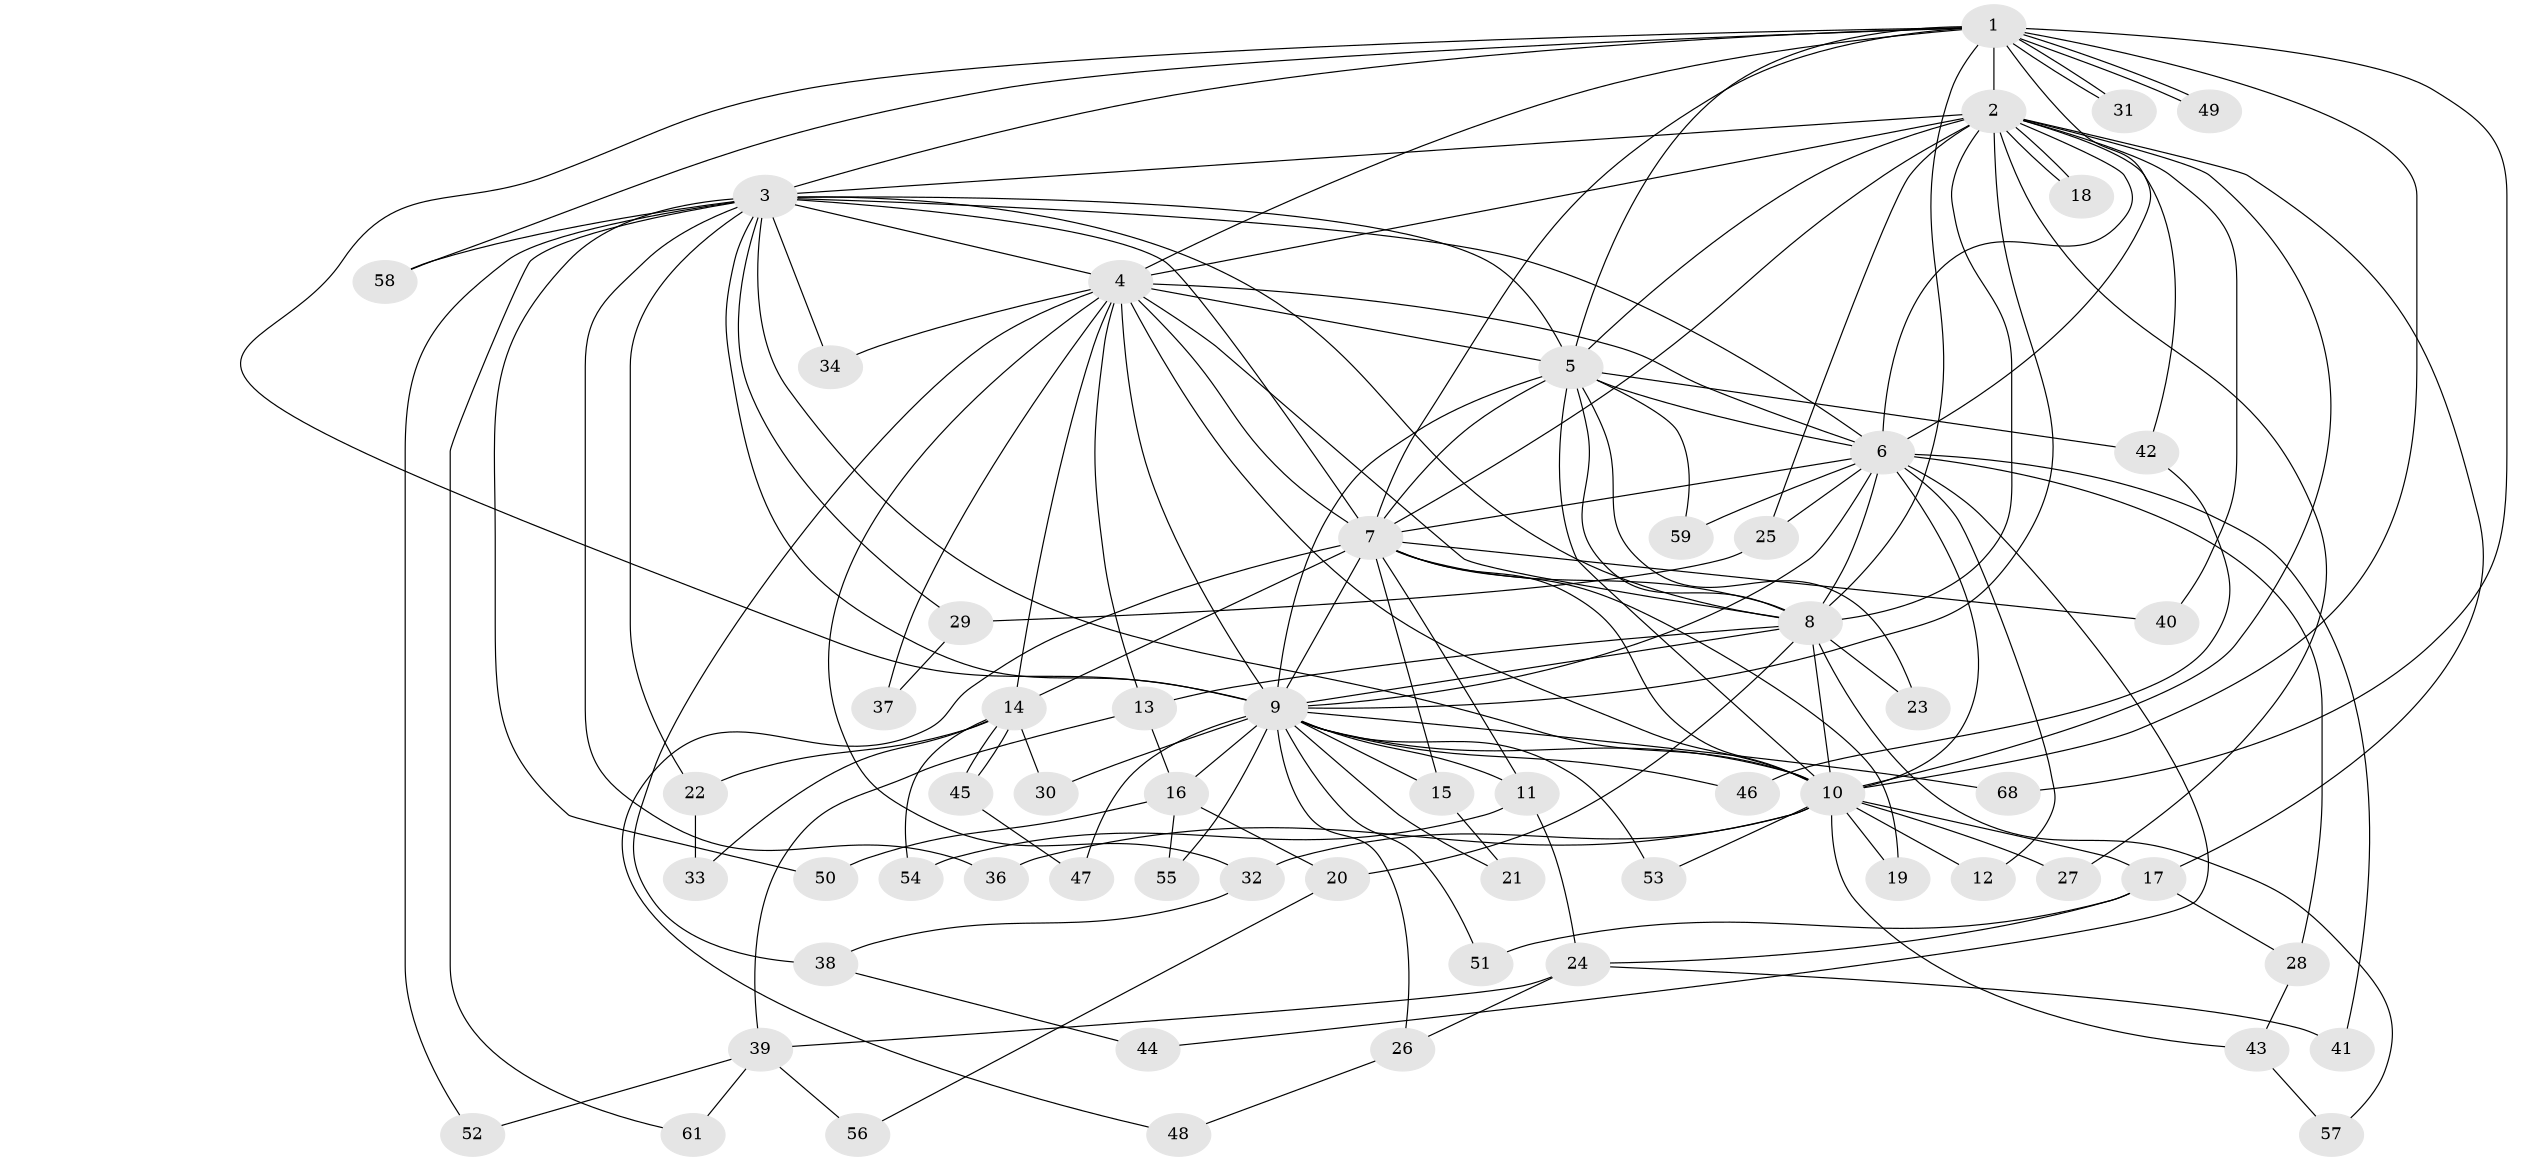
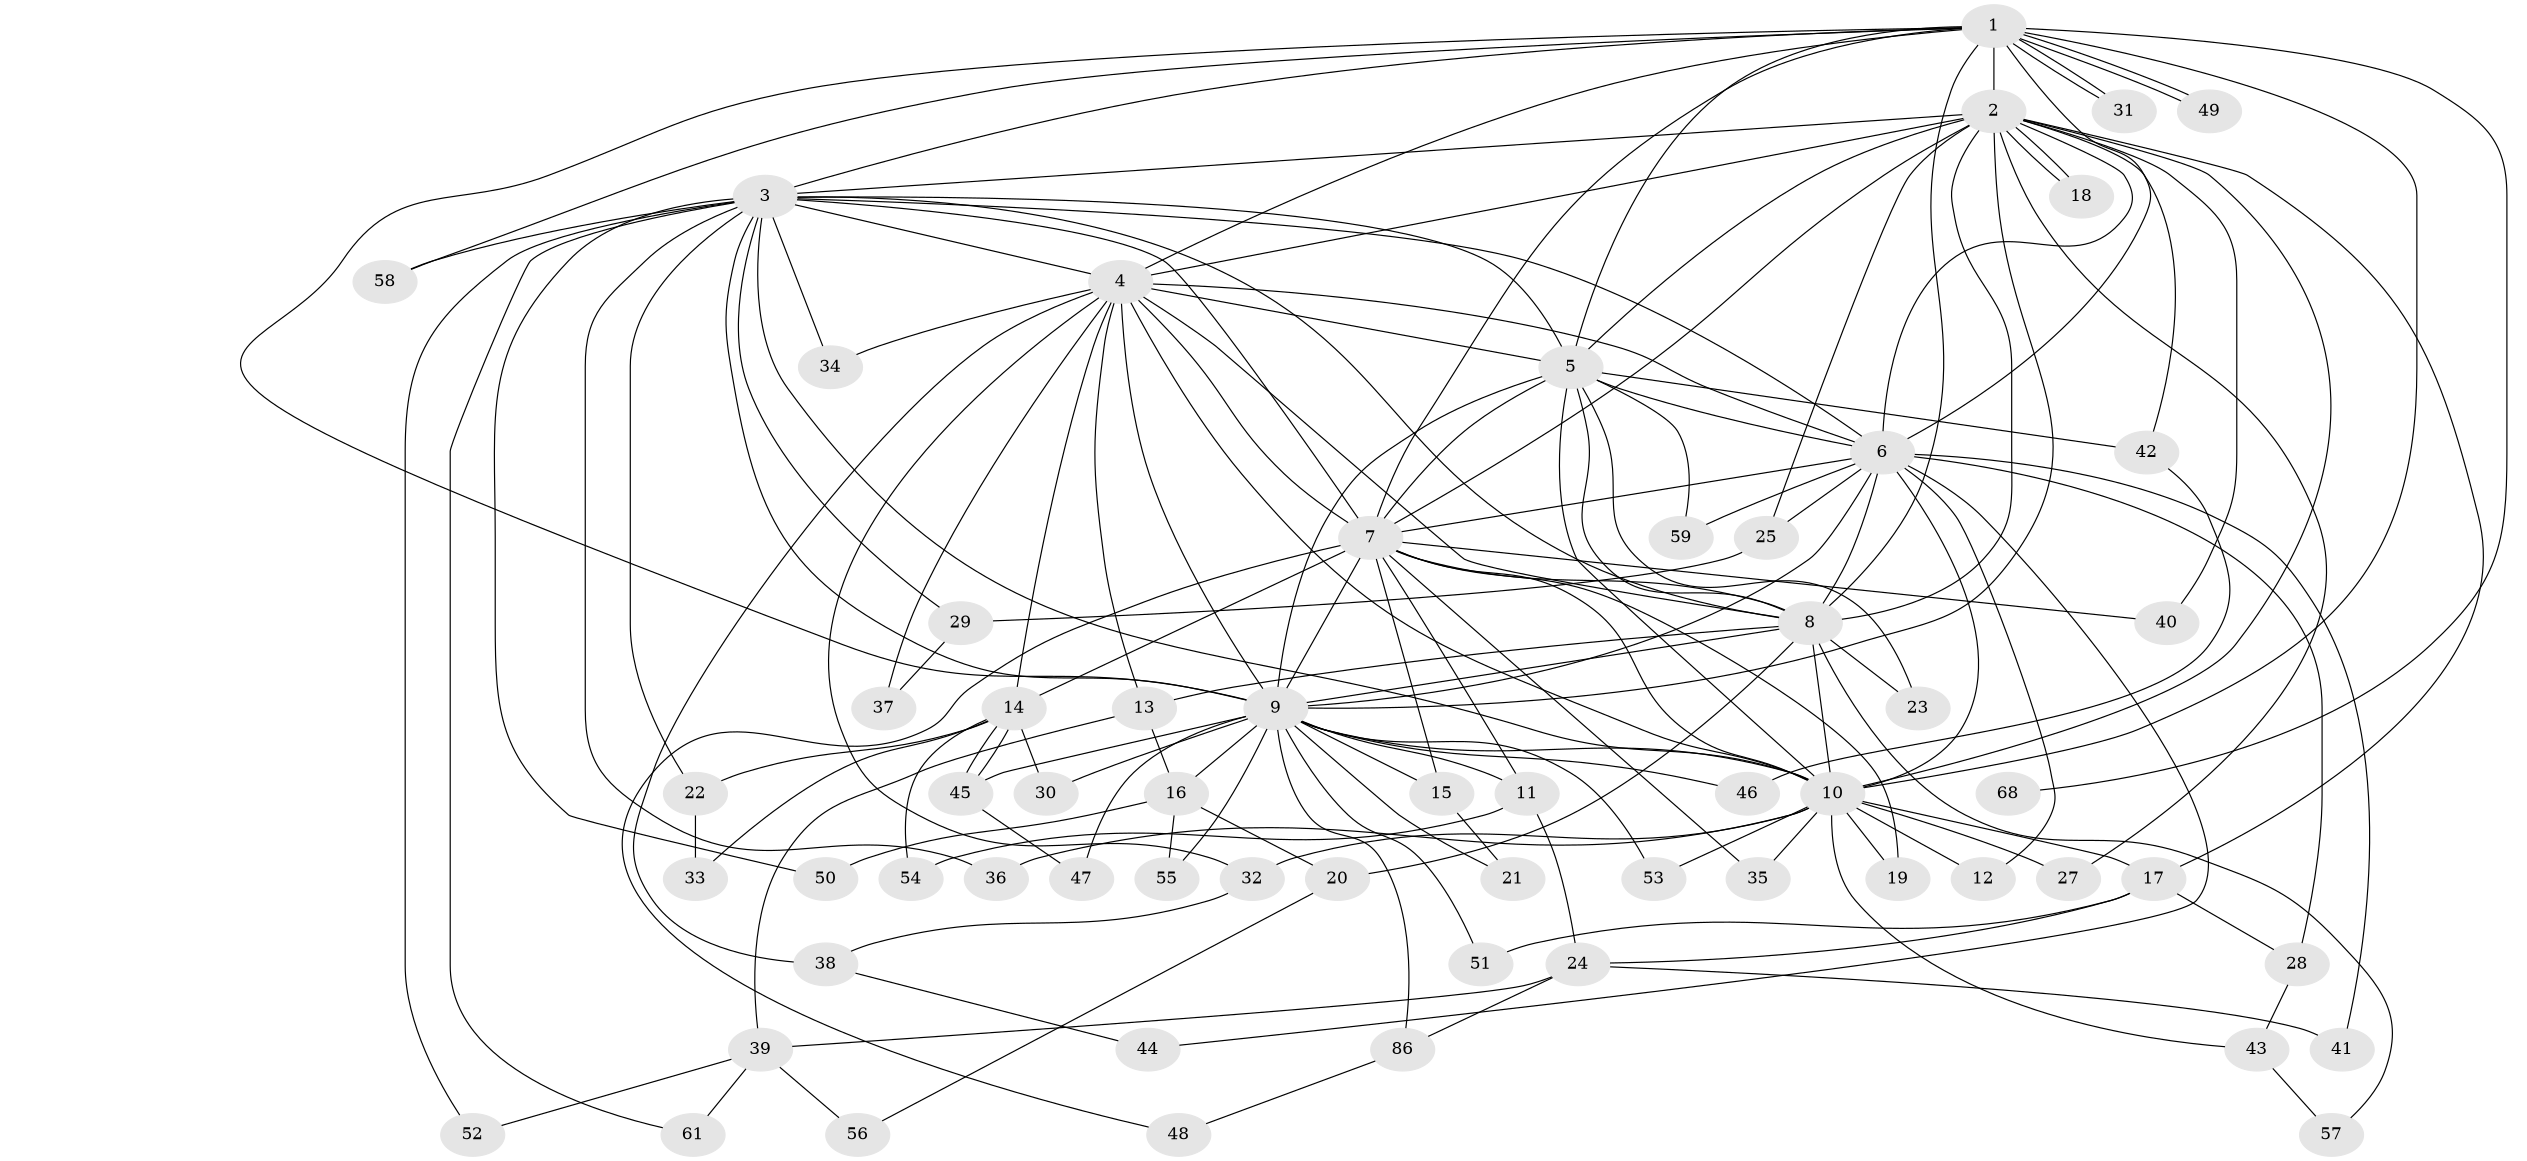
edge "9" -- "68": now "9" -- "45"
node "35": added
node "26": label "26" -> "86"
